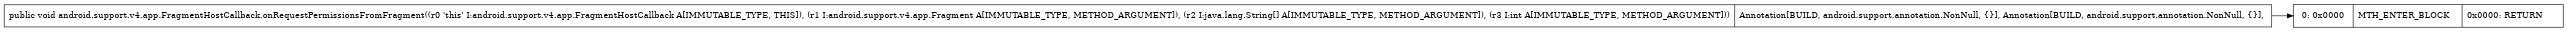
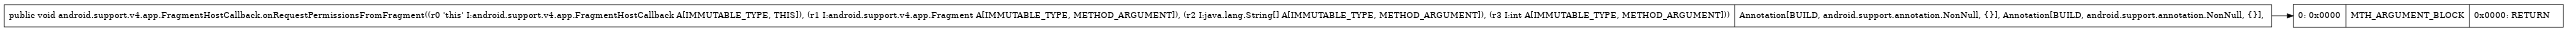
node "0: 0x0000": text "MTH_ENTER_BLOCK" -> "MTH_ARGUMENT_BLOCK"
